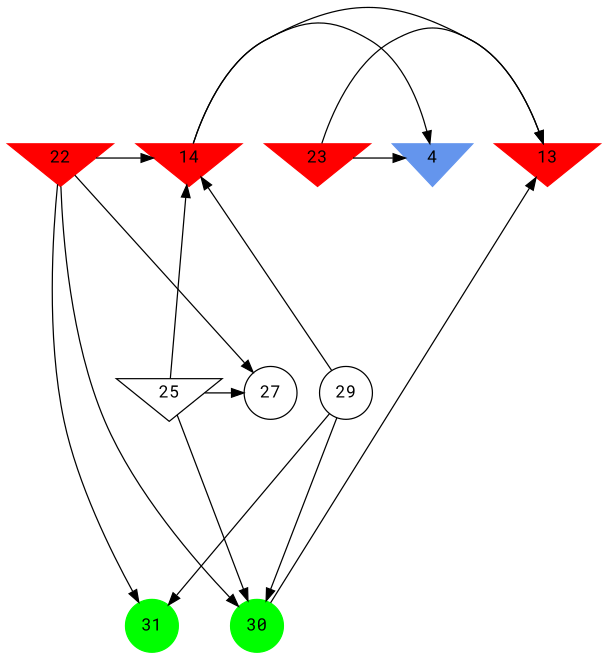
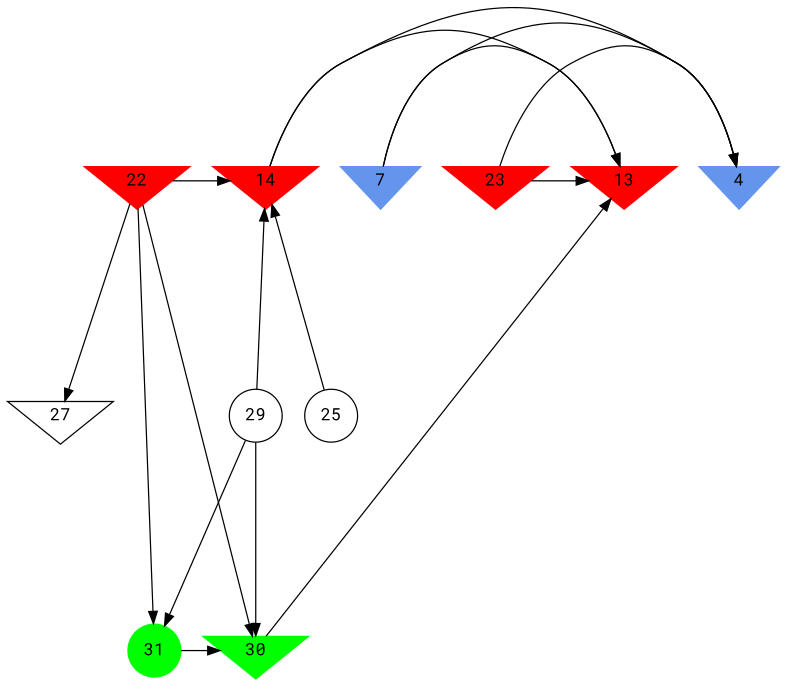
node "7": added
node "25": shape invtriangle -> circle
edge "25" -> "27": removed
node "27": shape circle -> invtriangle
edge "25" -> "30": now "31" -> "30"
node "30": shape circle -> invtriangle
